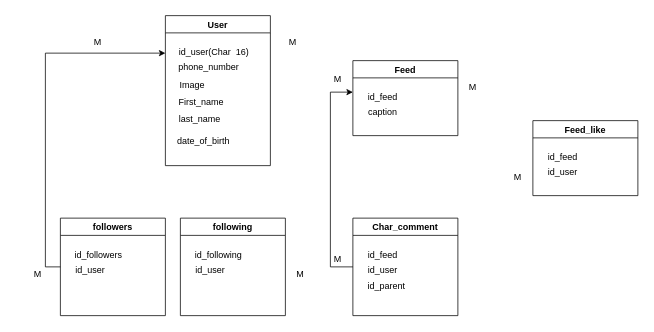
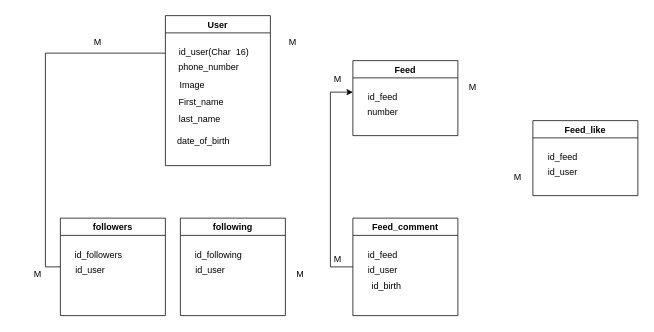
edge "followers" -> "User": arrowhead classic -> none
node "caption": label "caption" -> "number"
node "Char_comment": label "Char_comment" -> "Feed_comment"
node "id_parent": label "id_parent" -> "id_birth"
